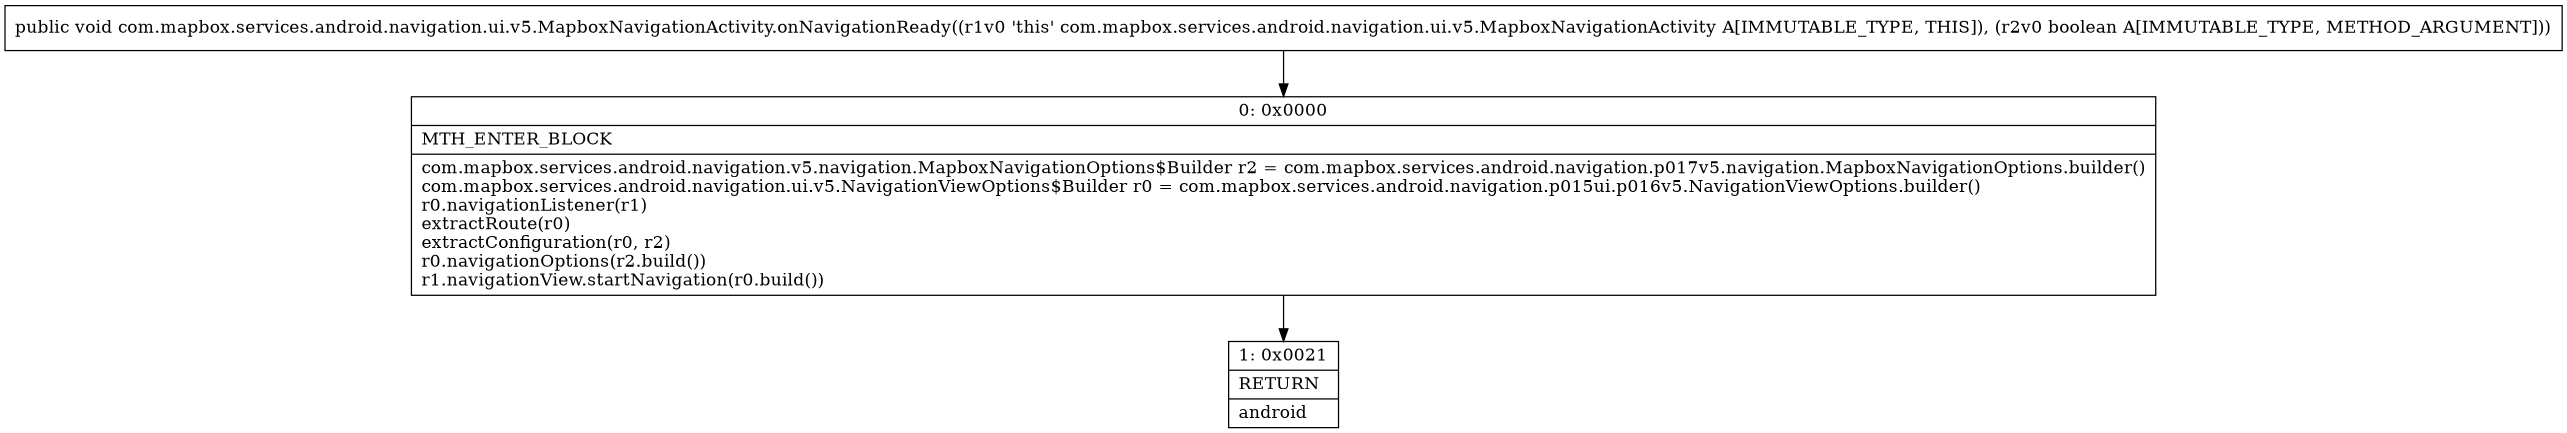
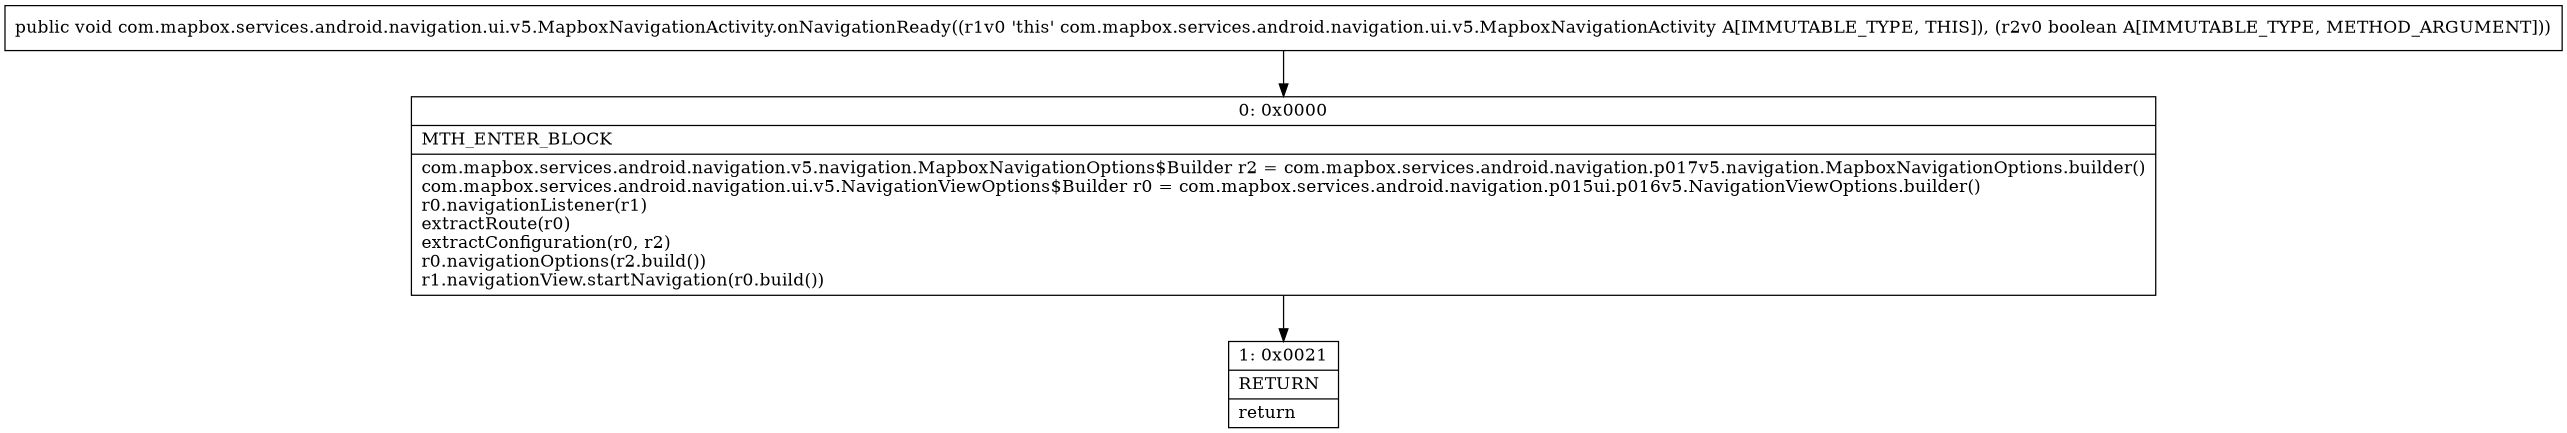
node "1: 0x0021": text "android" -> "return"
